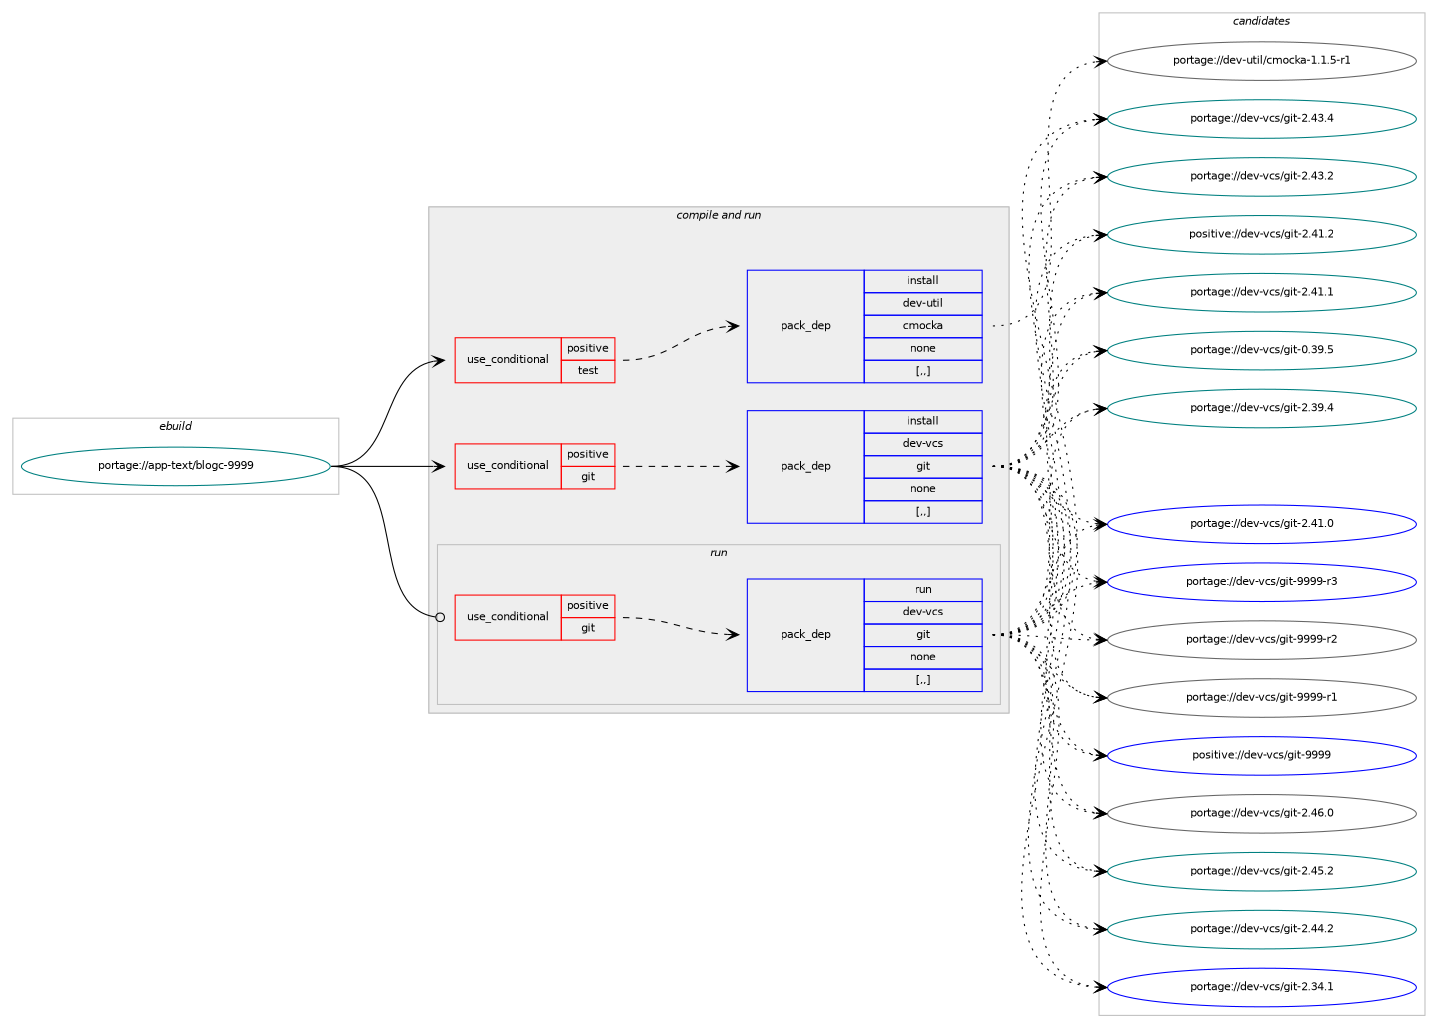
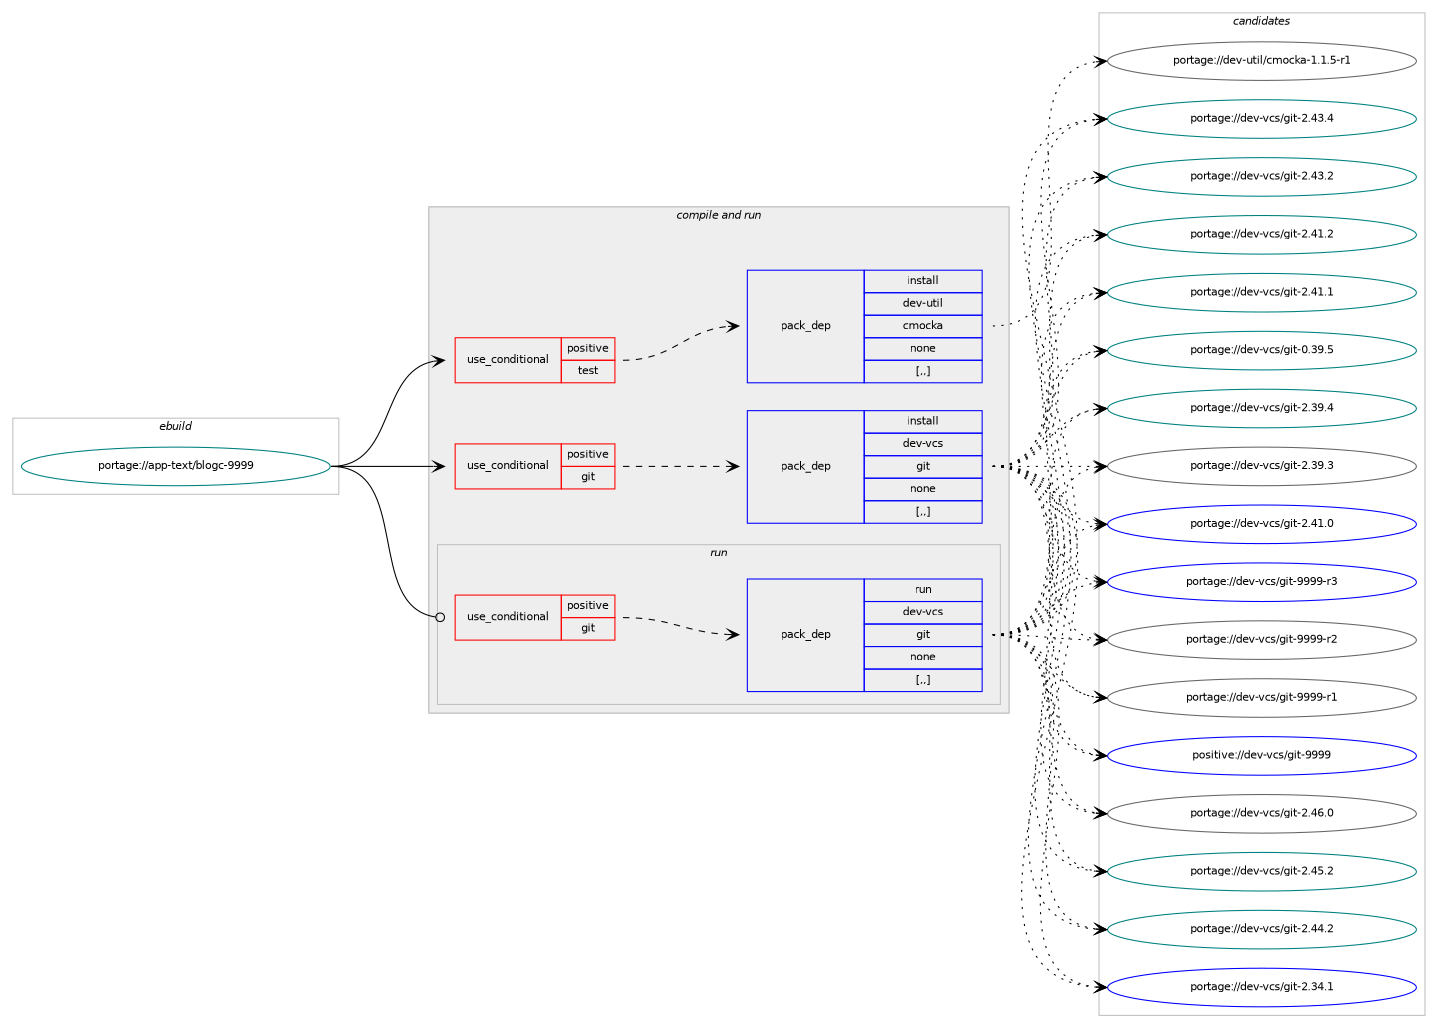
node "positive://dev-vcs/git-2.41.2": label "positive://dev-vcs/git-2.41.2" -> "portage://dev-vcs/git-2.41.2"
node "portage://dev-vcs/git-2.39.3": added
